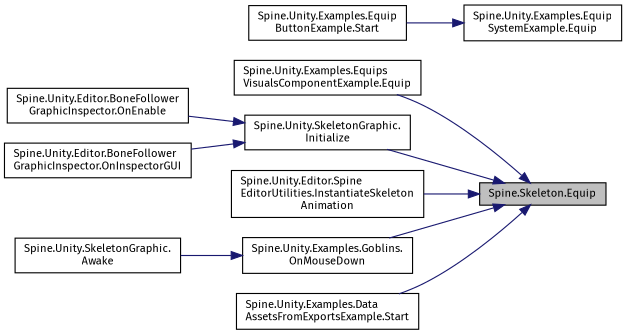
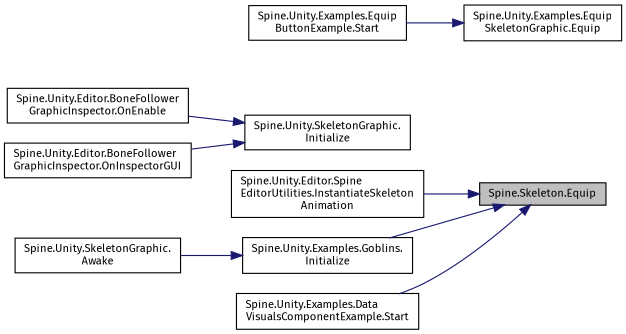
node "Spine.Unity.Examples.Equip SystemExample.Equip": label "Spine.Unity.Examples.Equip SystemExample.Equip" -> "Spine.Unity.Examples.Equip SkeletonGraphic.Equip"
node "Spine.Unity.Examples.Equips VisualsComponentExample.Equip": removed
edge "Spine.Unity.SkeletonGraphic. Initialize" -> "Spine.Skeleton.Equip": removed
node "Spine.Unity.Examples.Goblins. OnMouseDown": label "Spine.Unity.Examples.Goblins. OnMouseDown" -> "Spine.Unity.Examples.Goblins. Initialize"
node "Spine.Unity.Examples.Data AssetsFromExportsExample.Start": label "Spine.Unity.Examples.Data AssetsFromExportsExample.Start" -> "Spine.Unity.Examples.Data VisualsComponentExample.Start"
